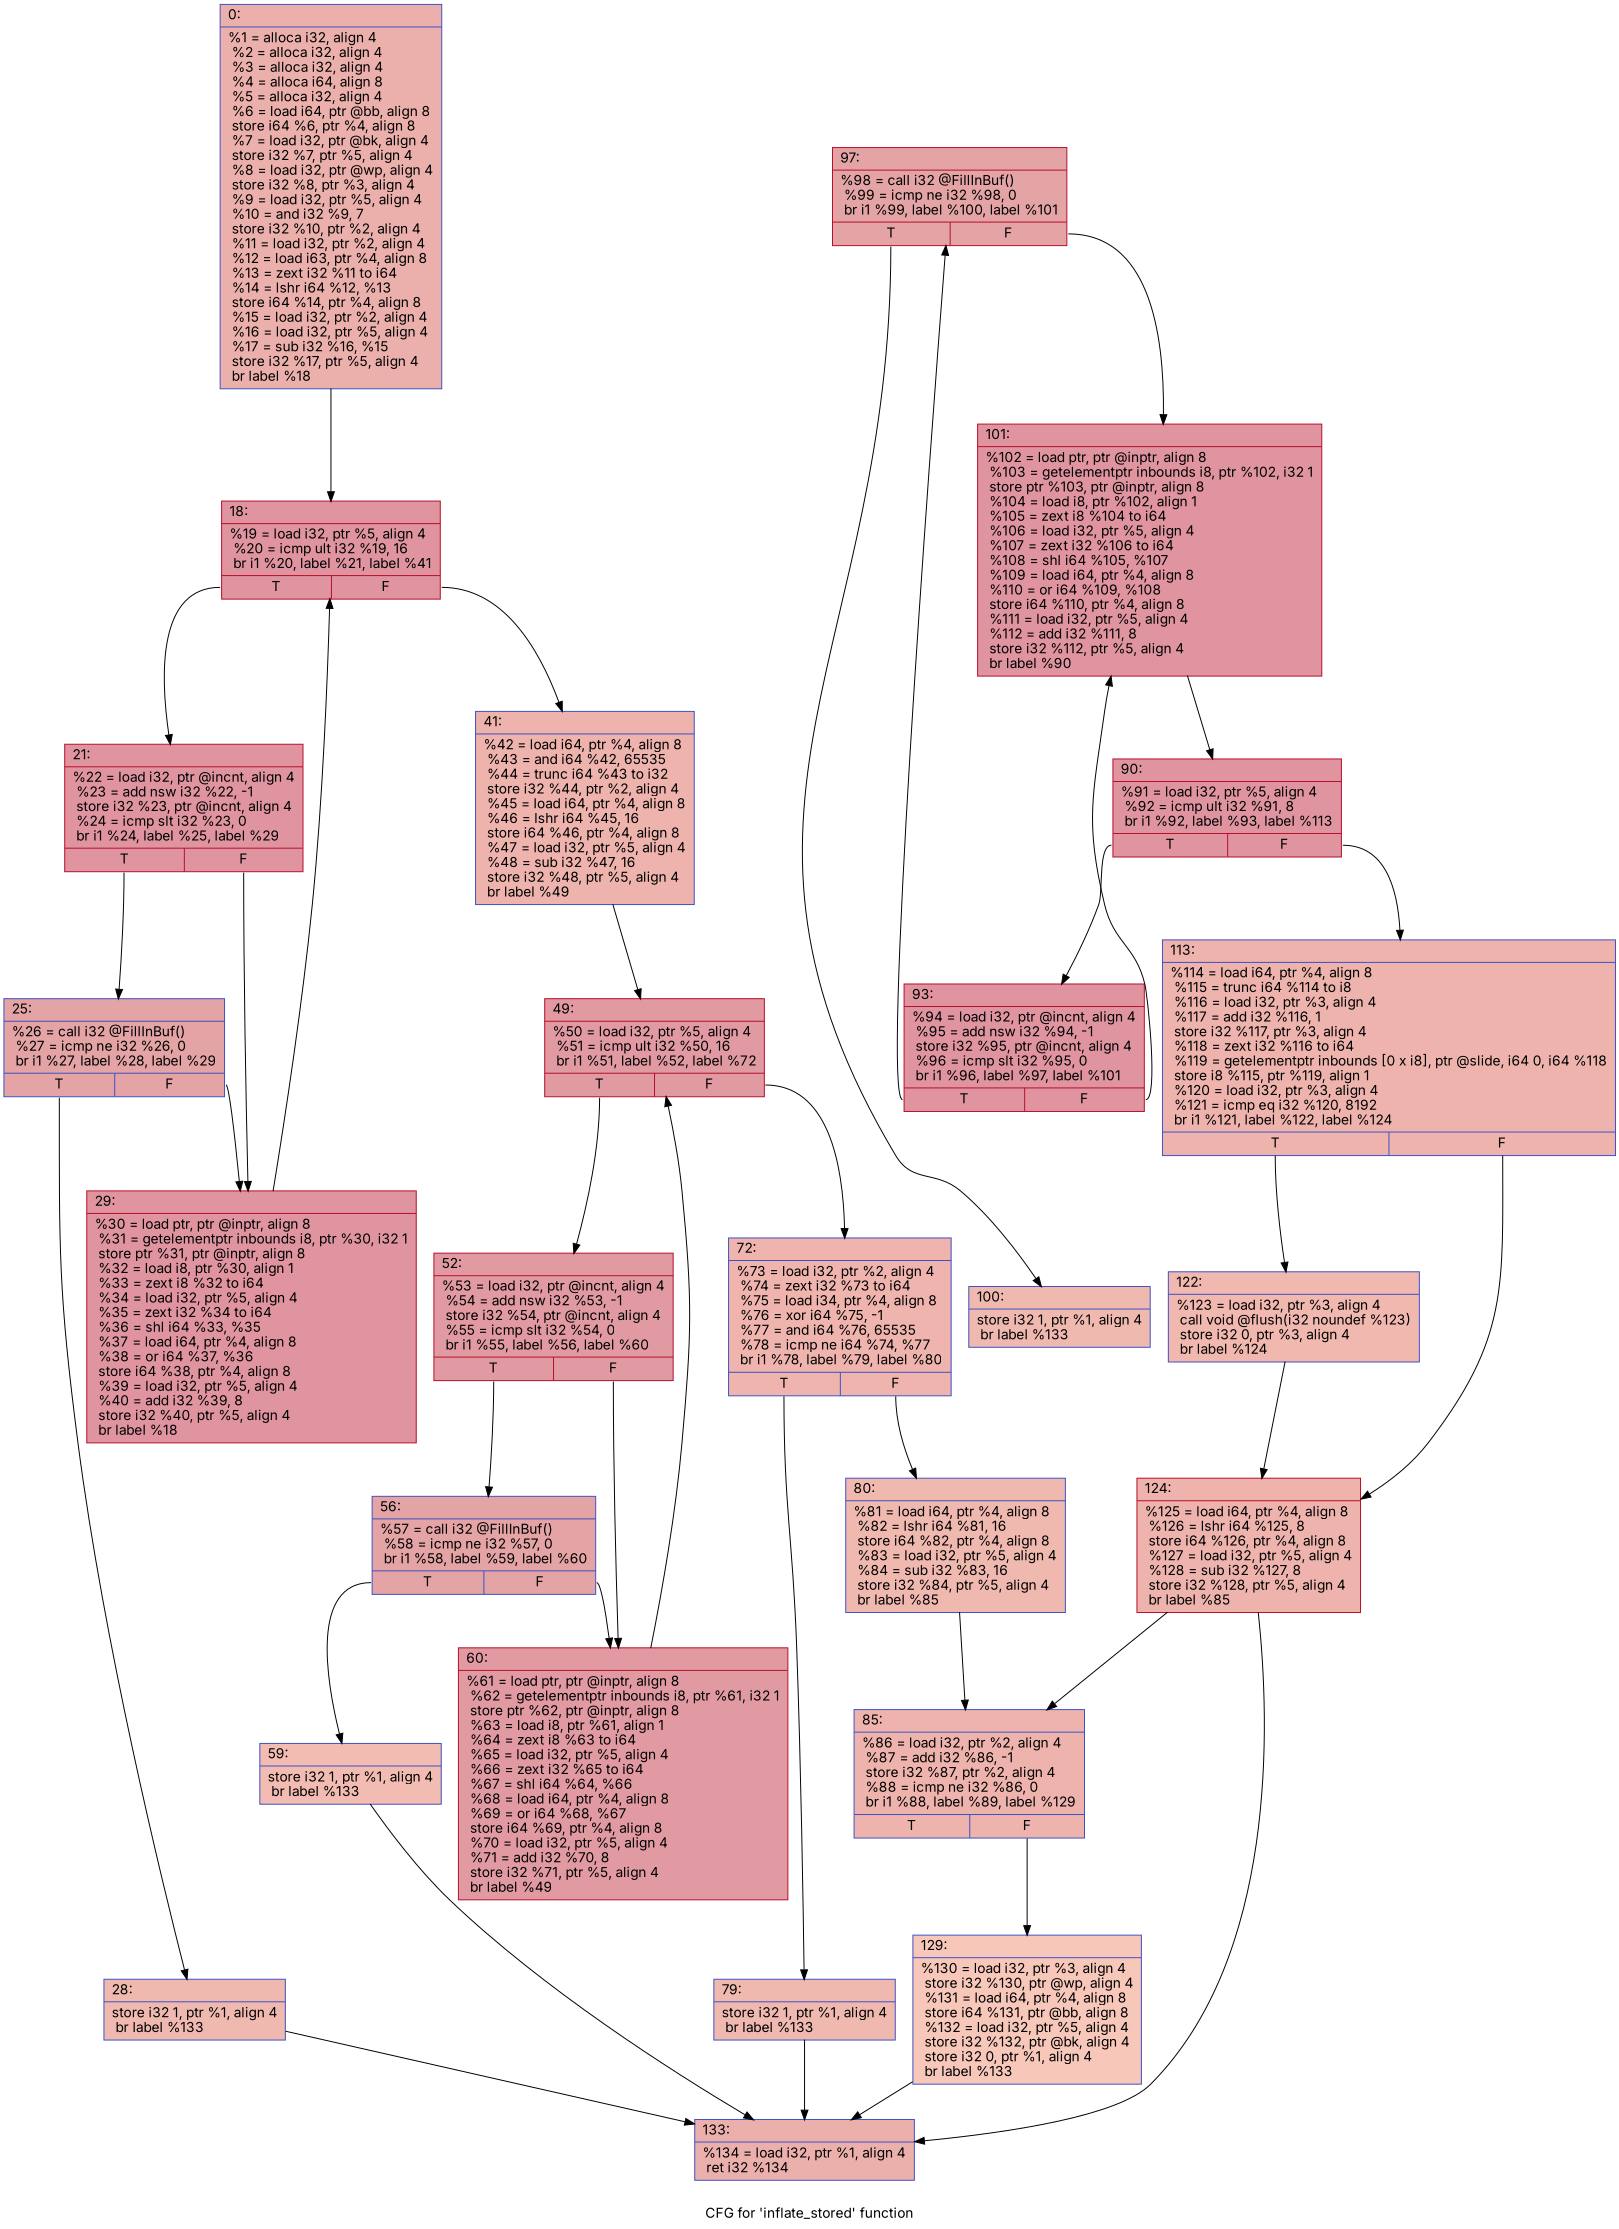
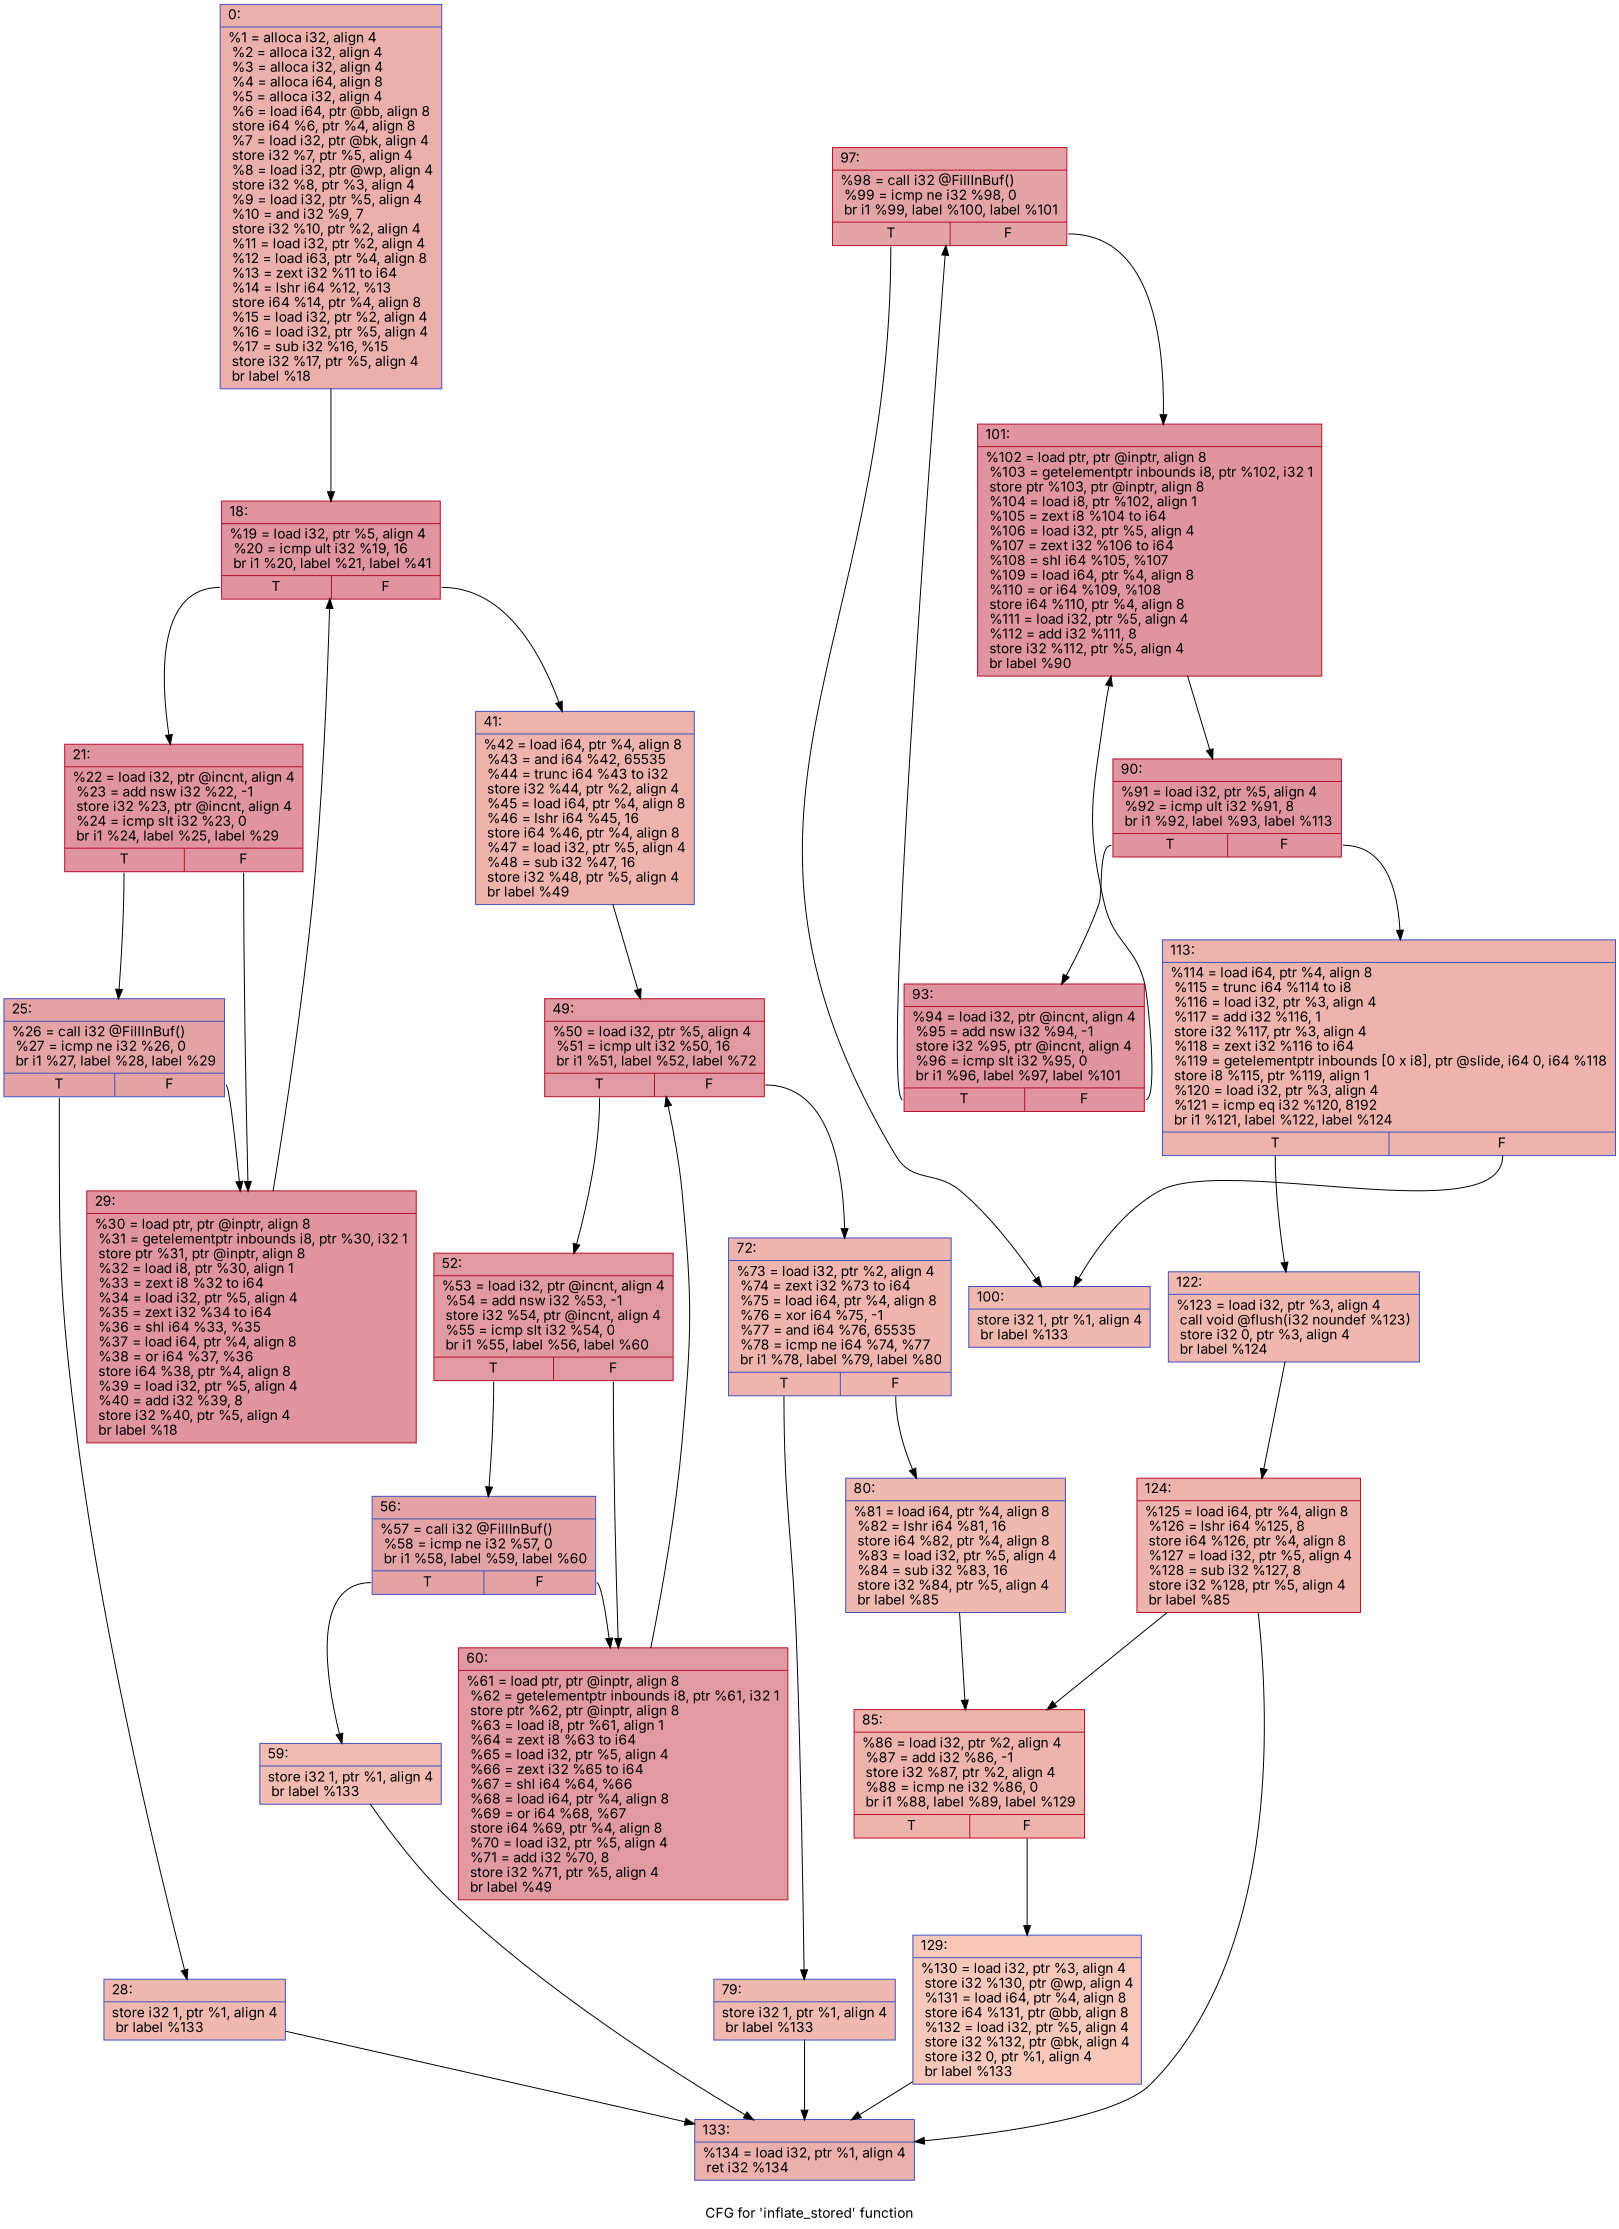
node "72:": text "%75 = load i34, ptr %4, align 8" -> "%75 = load i64, ptr %4, align 8"
edge "113:" -> "124:": now "113:" -> "100:"
node "85:": color #3d50c3ff -> #b70d28ff
